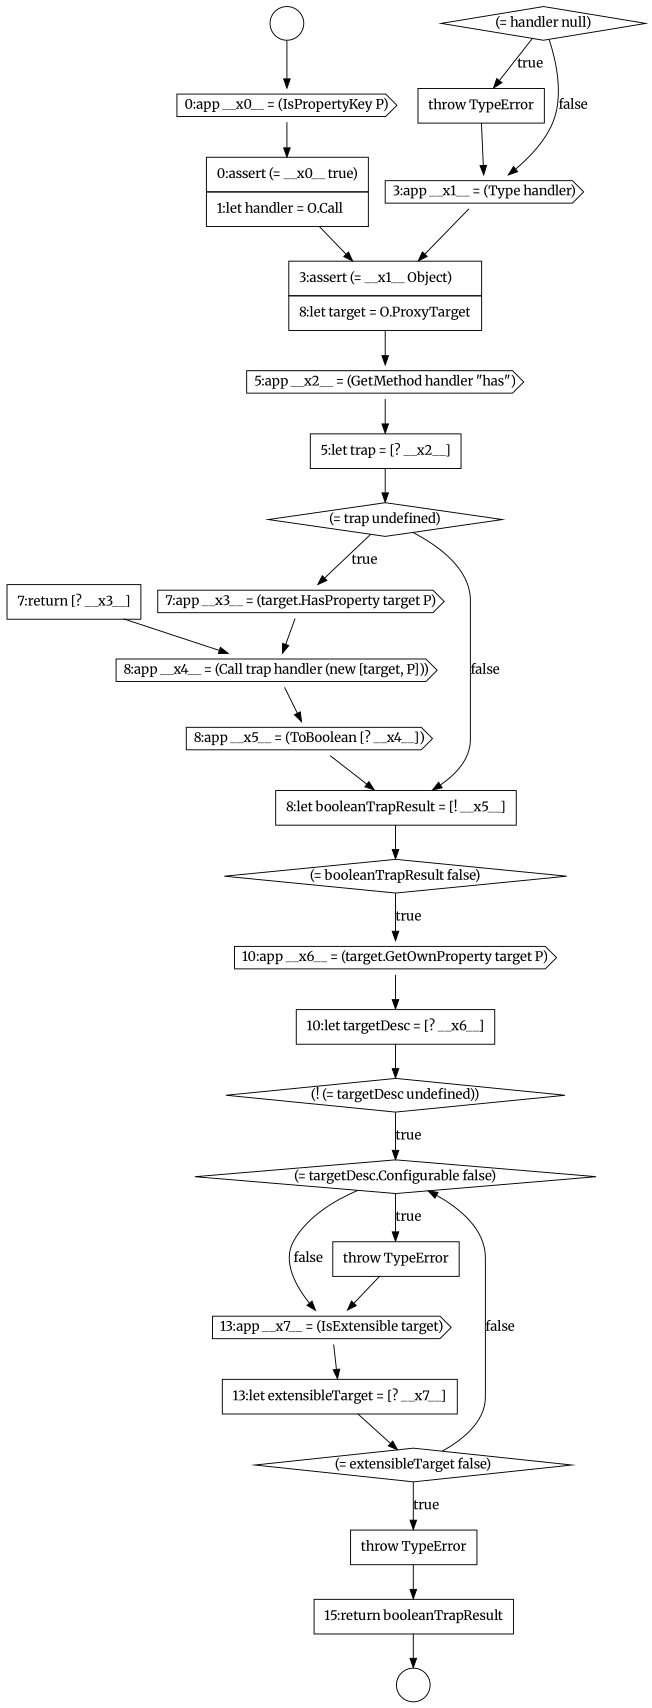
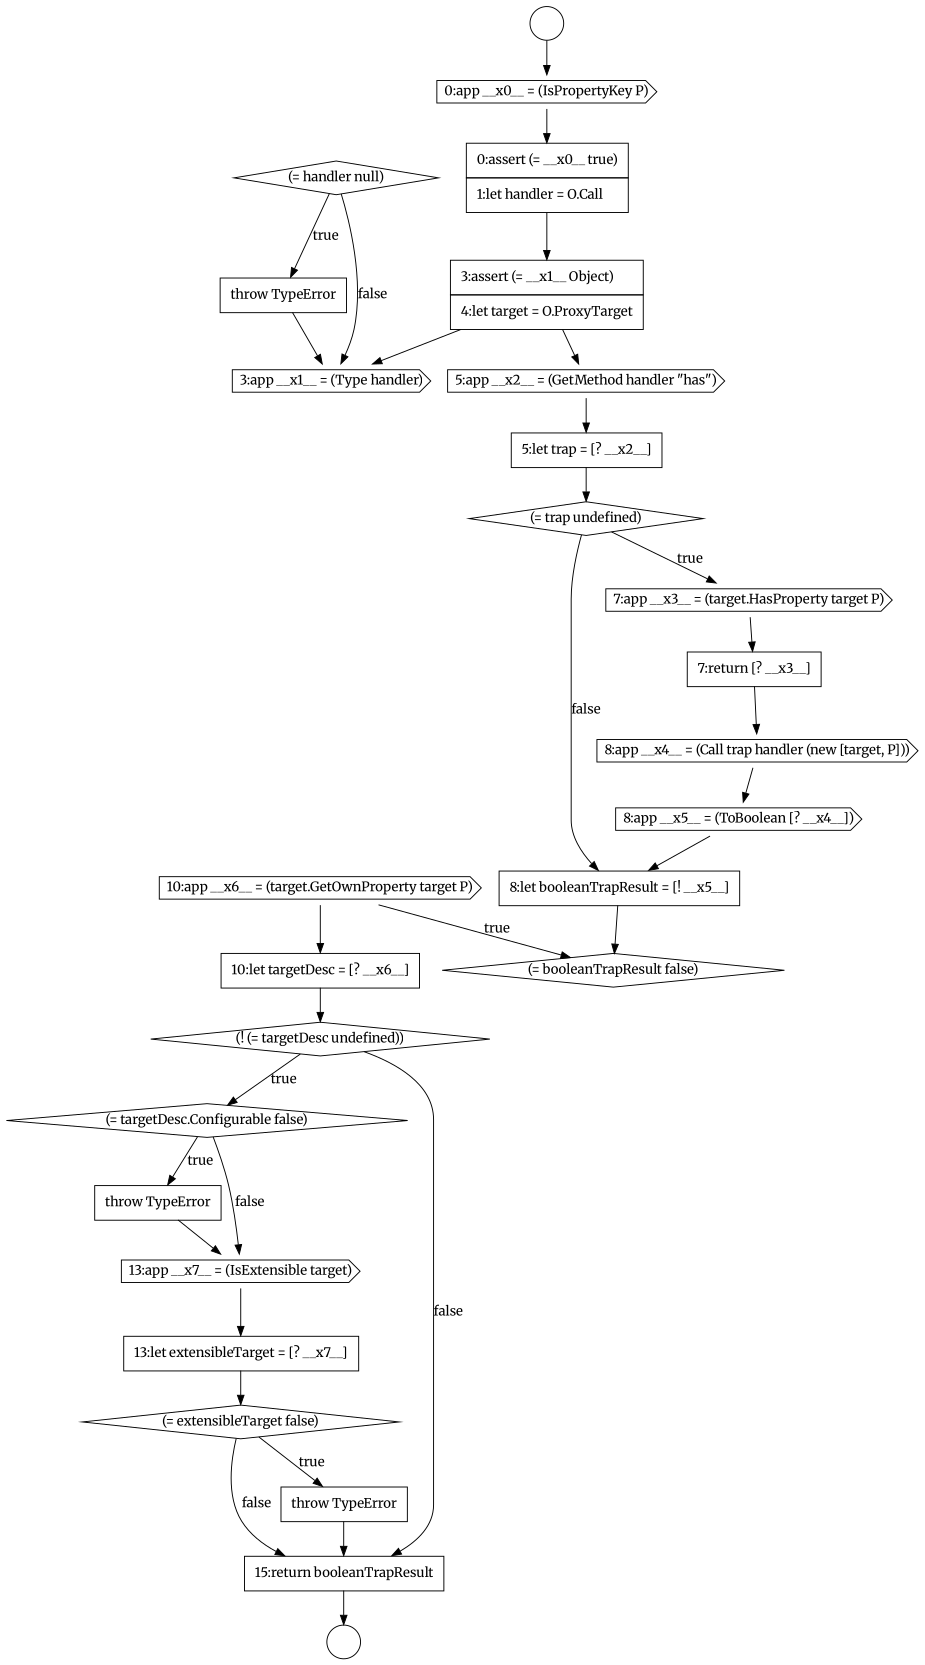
edge "3:app __x1__ = (Type handler)" -> "3:assert (= __x1__ Object)": reversed
node "3:assert (= __x1__ Object)": text "8:let target = O.ProxyTarget" -> "4:let target = O.ProxyTarget"
edge "7:app __x3__ = (target.HasProperty target P)" -> "8:app __x4__ = (Call trap handler (new [target, P]))": now "7:app __x3__ = (target.HasProperty target P)" -> "7:return [? __x3__]"
edge "(= booleanTrapResult false)" -> "10:app __x6__ = (target.GetOwnProperty target P)": reversed
edge "(! (= targetDesc undefined))" -> "15:return booleanTrapResult": added, label "false"
edge "(= extensibleTarget false)" -> "(= targetDesc.Configurable false)": now "(= extensibleTarget false)" -> "15:return booleanTrapResult"
